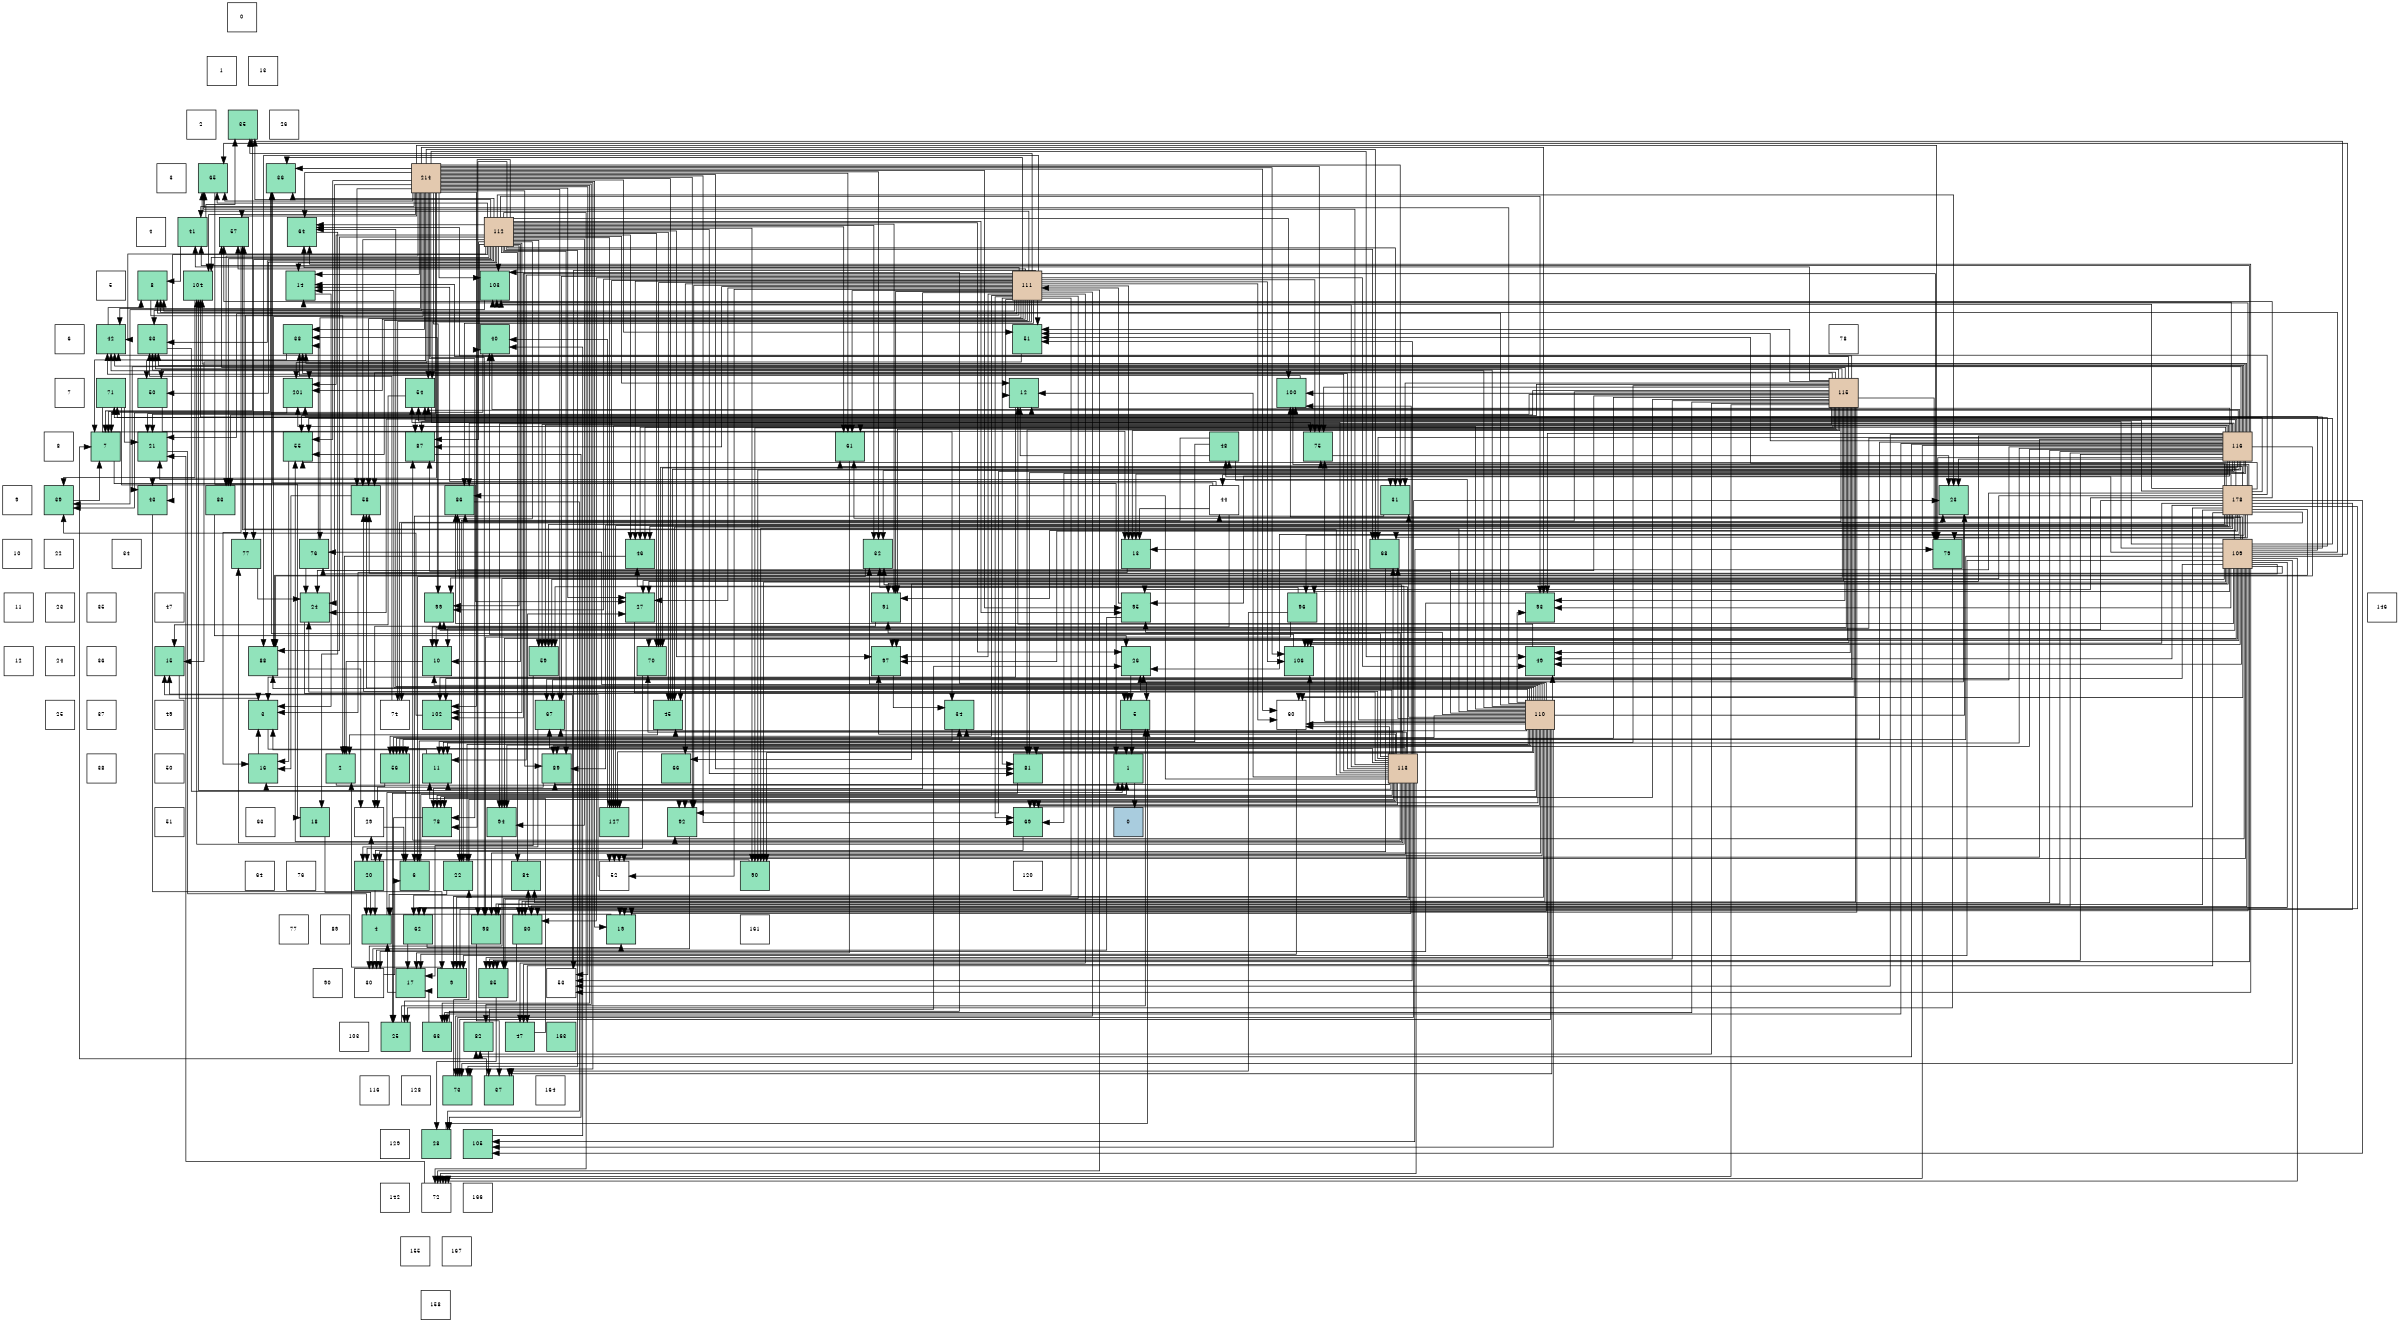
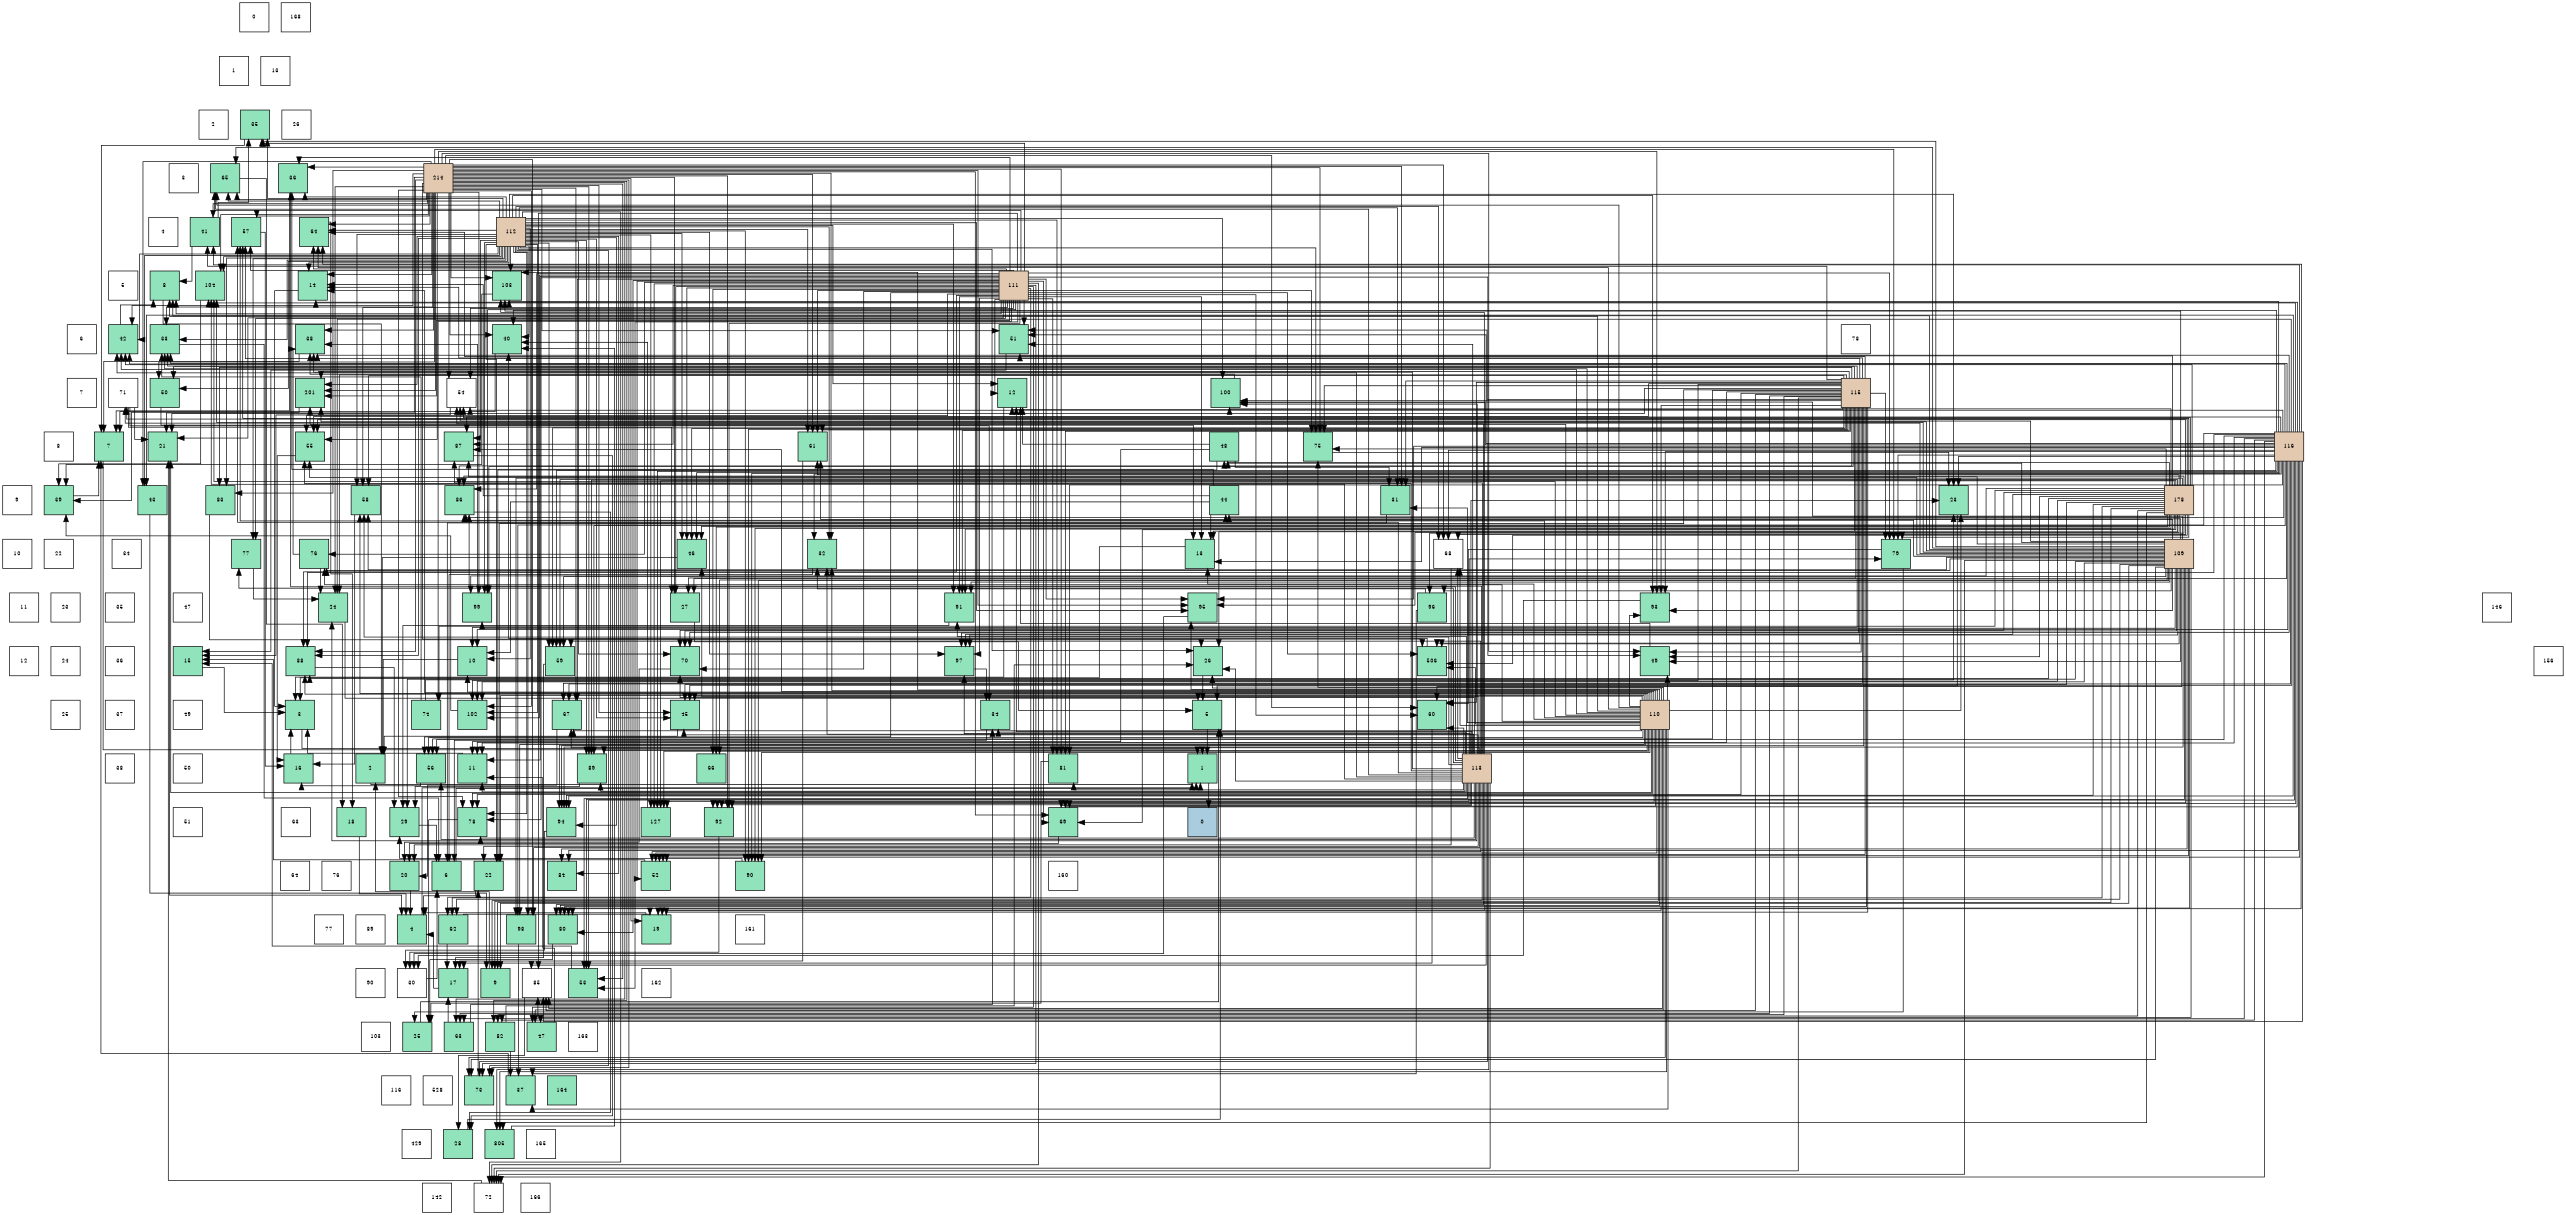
edge "214" -> "58": now "214" -> "40"
node "71": fillcolor #91e3bb -> #ffffff
node "54": fillcolor #91e3bb -> #ffffff
edge "95" -> "111": reversed
edge "54" -> "75": now "112" -> "75"
node "44": fillcolor #ffffff -> #91e3bb
edge "178" -> "66": added
node "68": fillcolor #91e3bb -> #ffffff
edge "96" -> "98": now "113" -> "98"
node "106": label "106" -> "506"
node "156": added
edge "178" -> "102": added
node "74": fillcolor #ffffff -> #91e3bb
node "60": fillcolor #ffffff -> #91e3bb
edge "110" -> "60": now "79" -> "60"
edge "109" -> "56": now "109" -> "29"
edge "115" -> "94": added
edge "84" -> "27": removed
node "29": fillcolor #ffffff -> #91e3bb
edge "115" -> "52": added
node "52": fillcolor #ffffff -> #91e3bb
node "120": label "120" -> "160"
node "85": fillcolor #91e3bb -> #ffffff
node "53": fillcolor #ffffff -> #91e3bb
node "162": added
node "163": fillcolor #91e3bb -> #ffffff
node "128": label "128" -> "528"
node "164": fillcolor #ffffff -> #91e3bb
node "129": label "129" -> "429"
node "105": label "105" -> "805"
node "165": added
node "155": removed
node "167": removed
node "158": label "158" -> "168"
